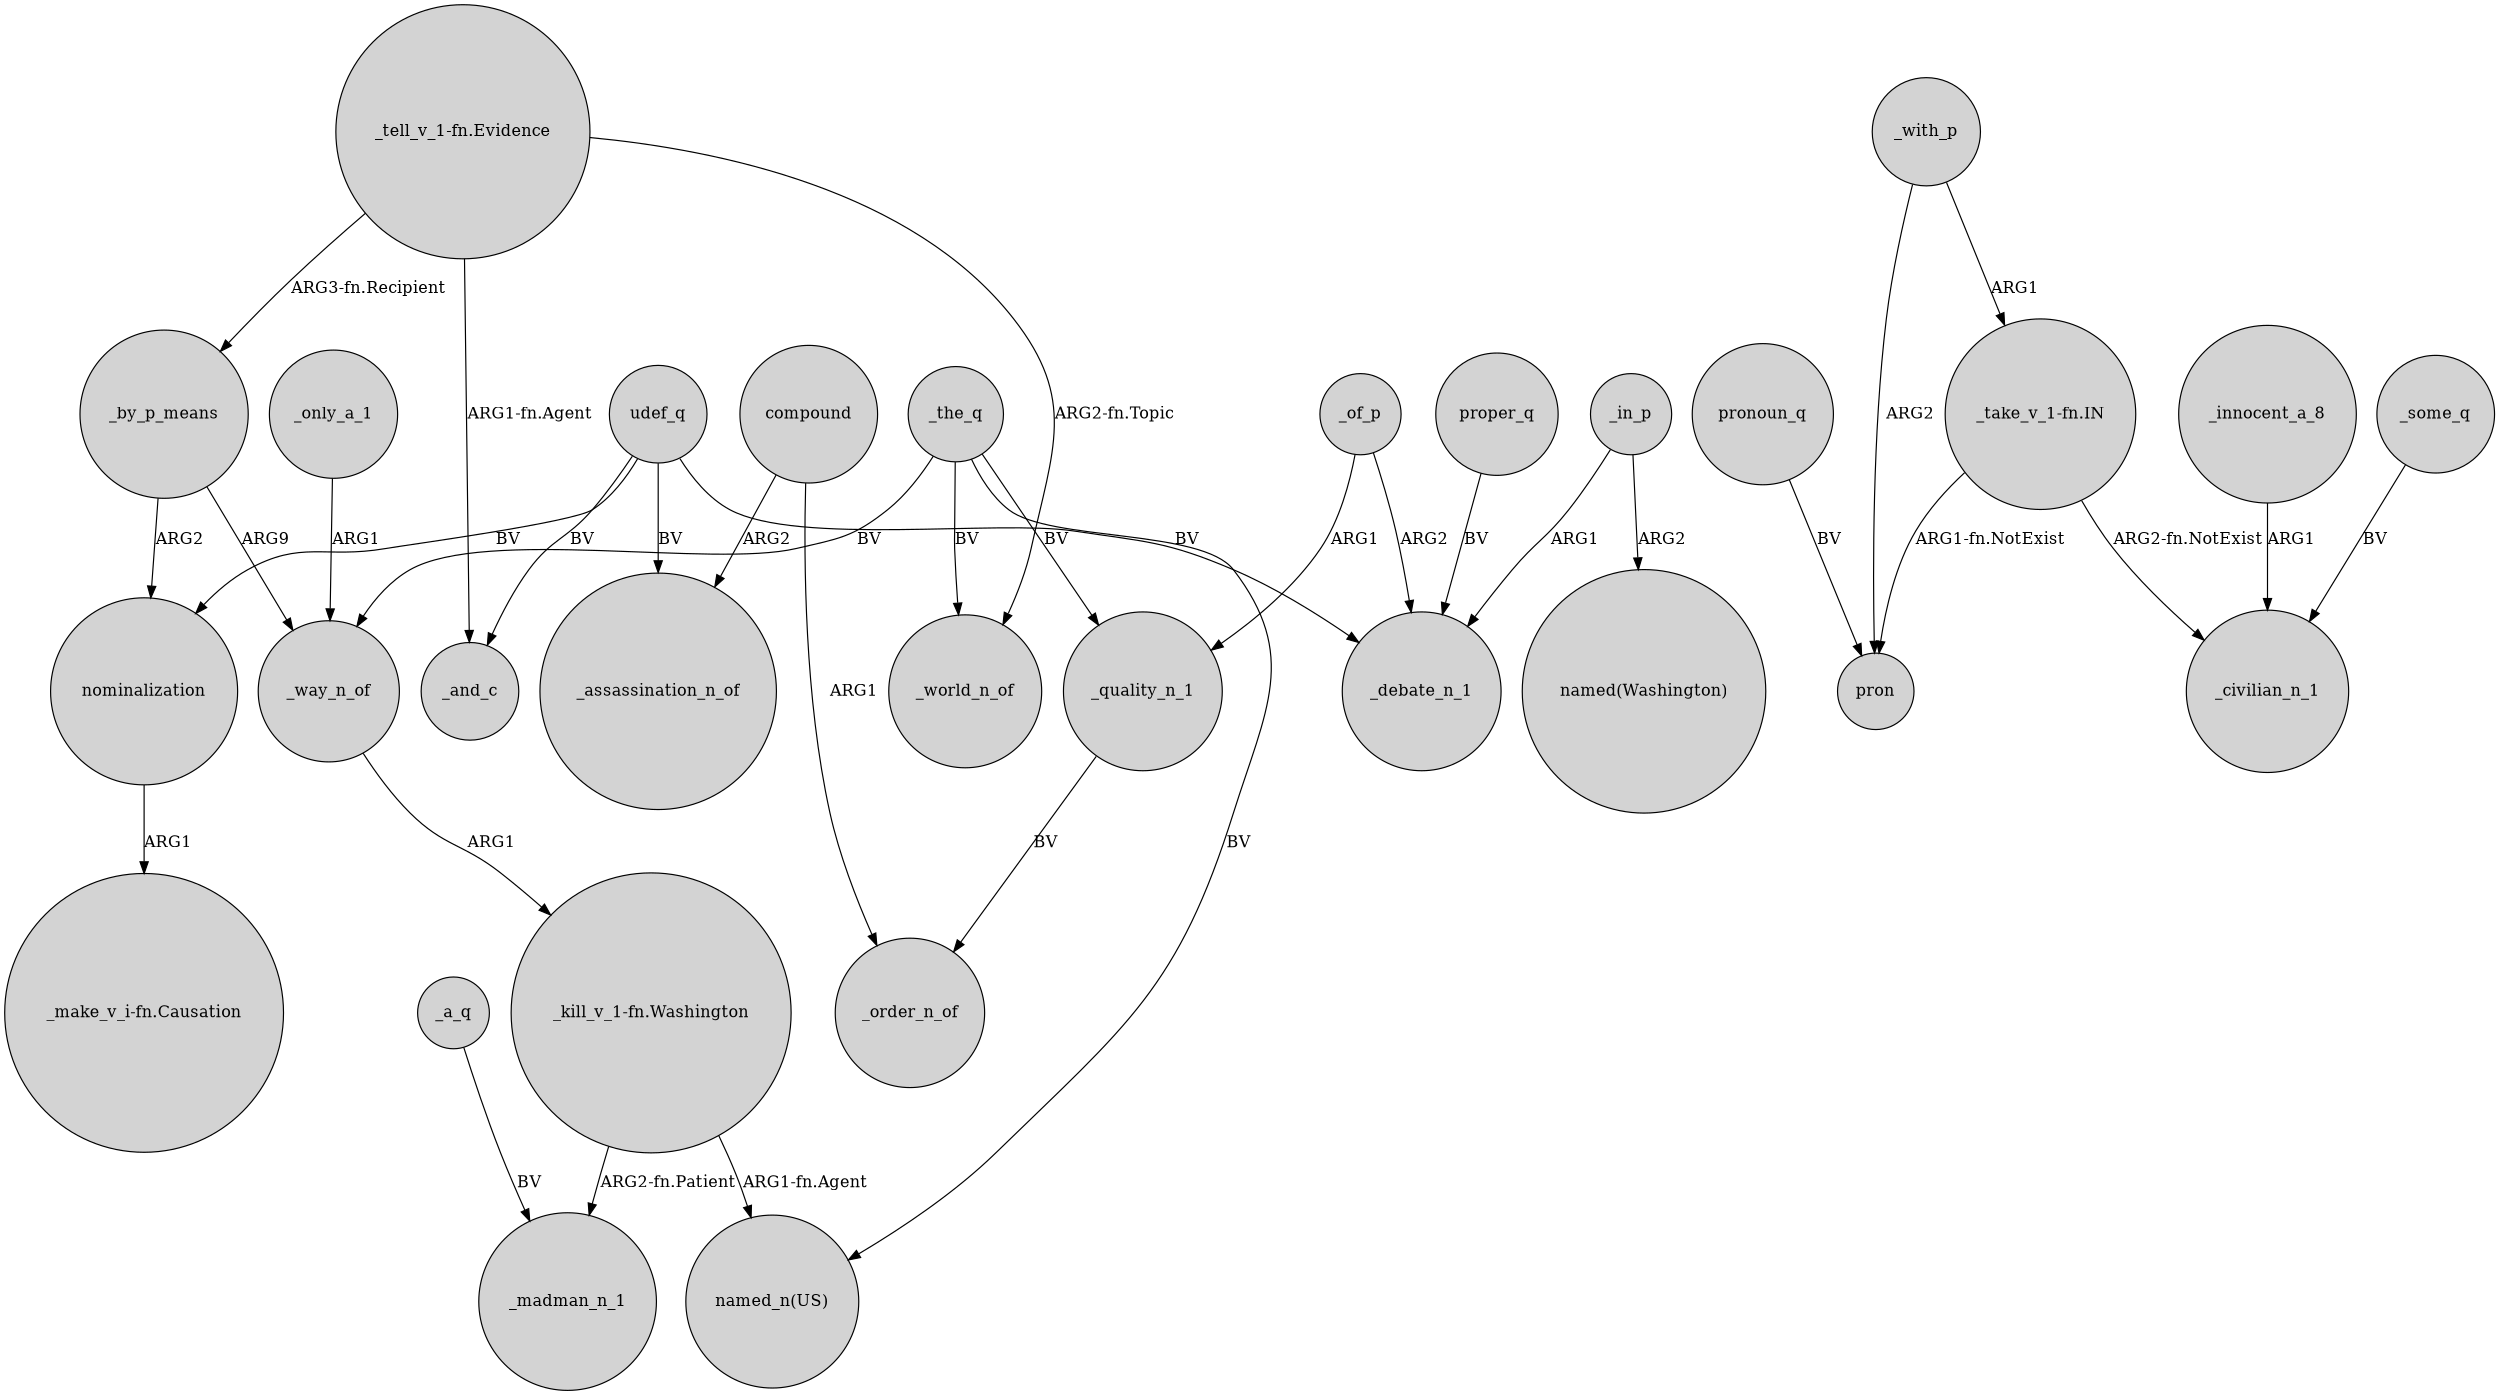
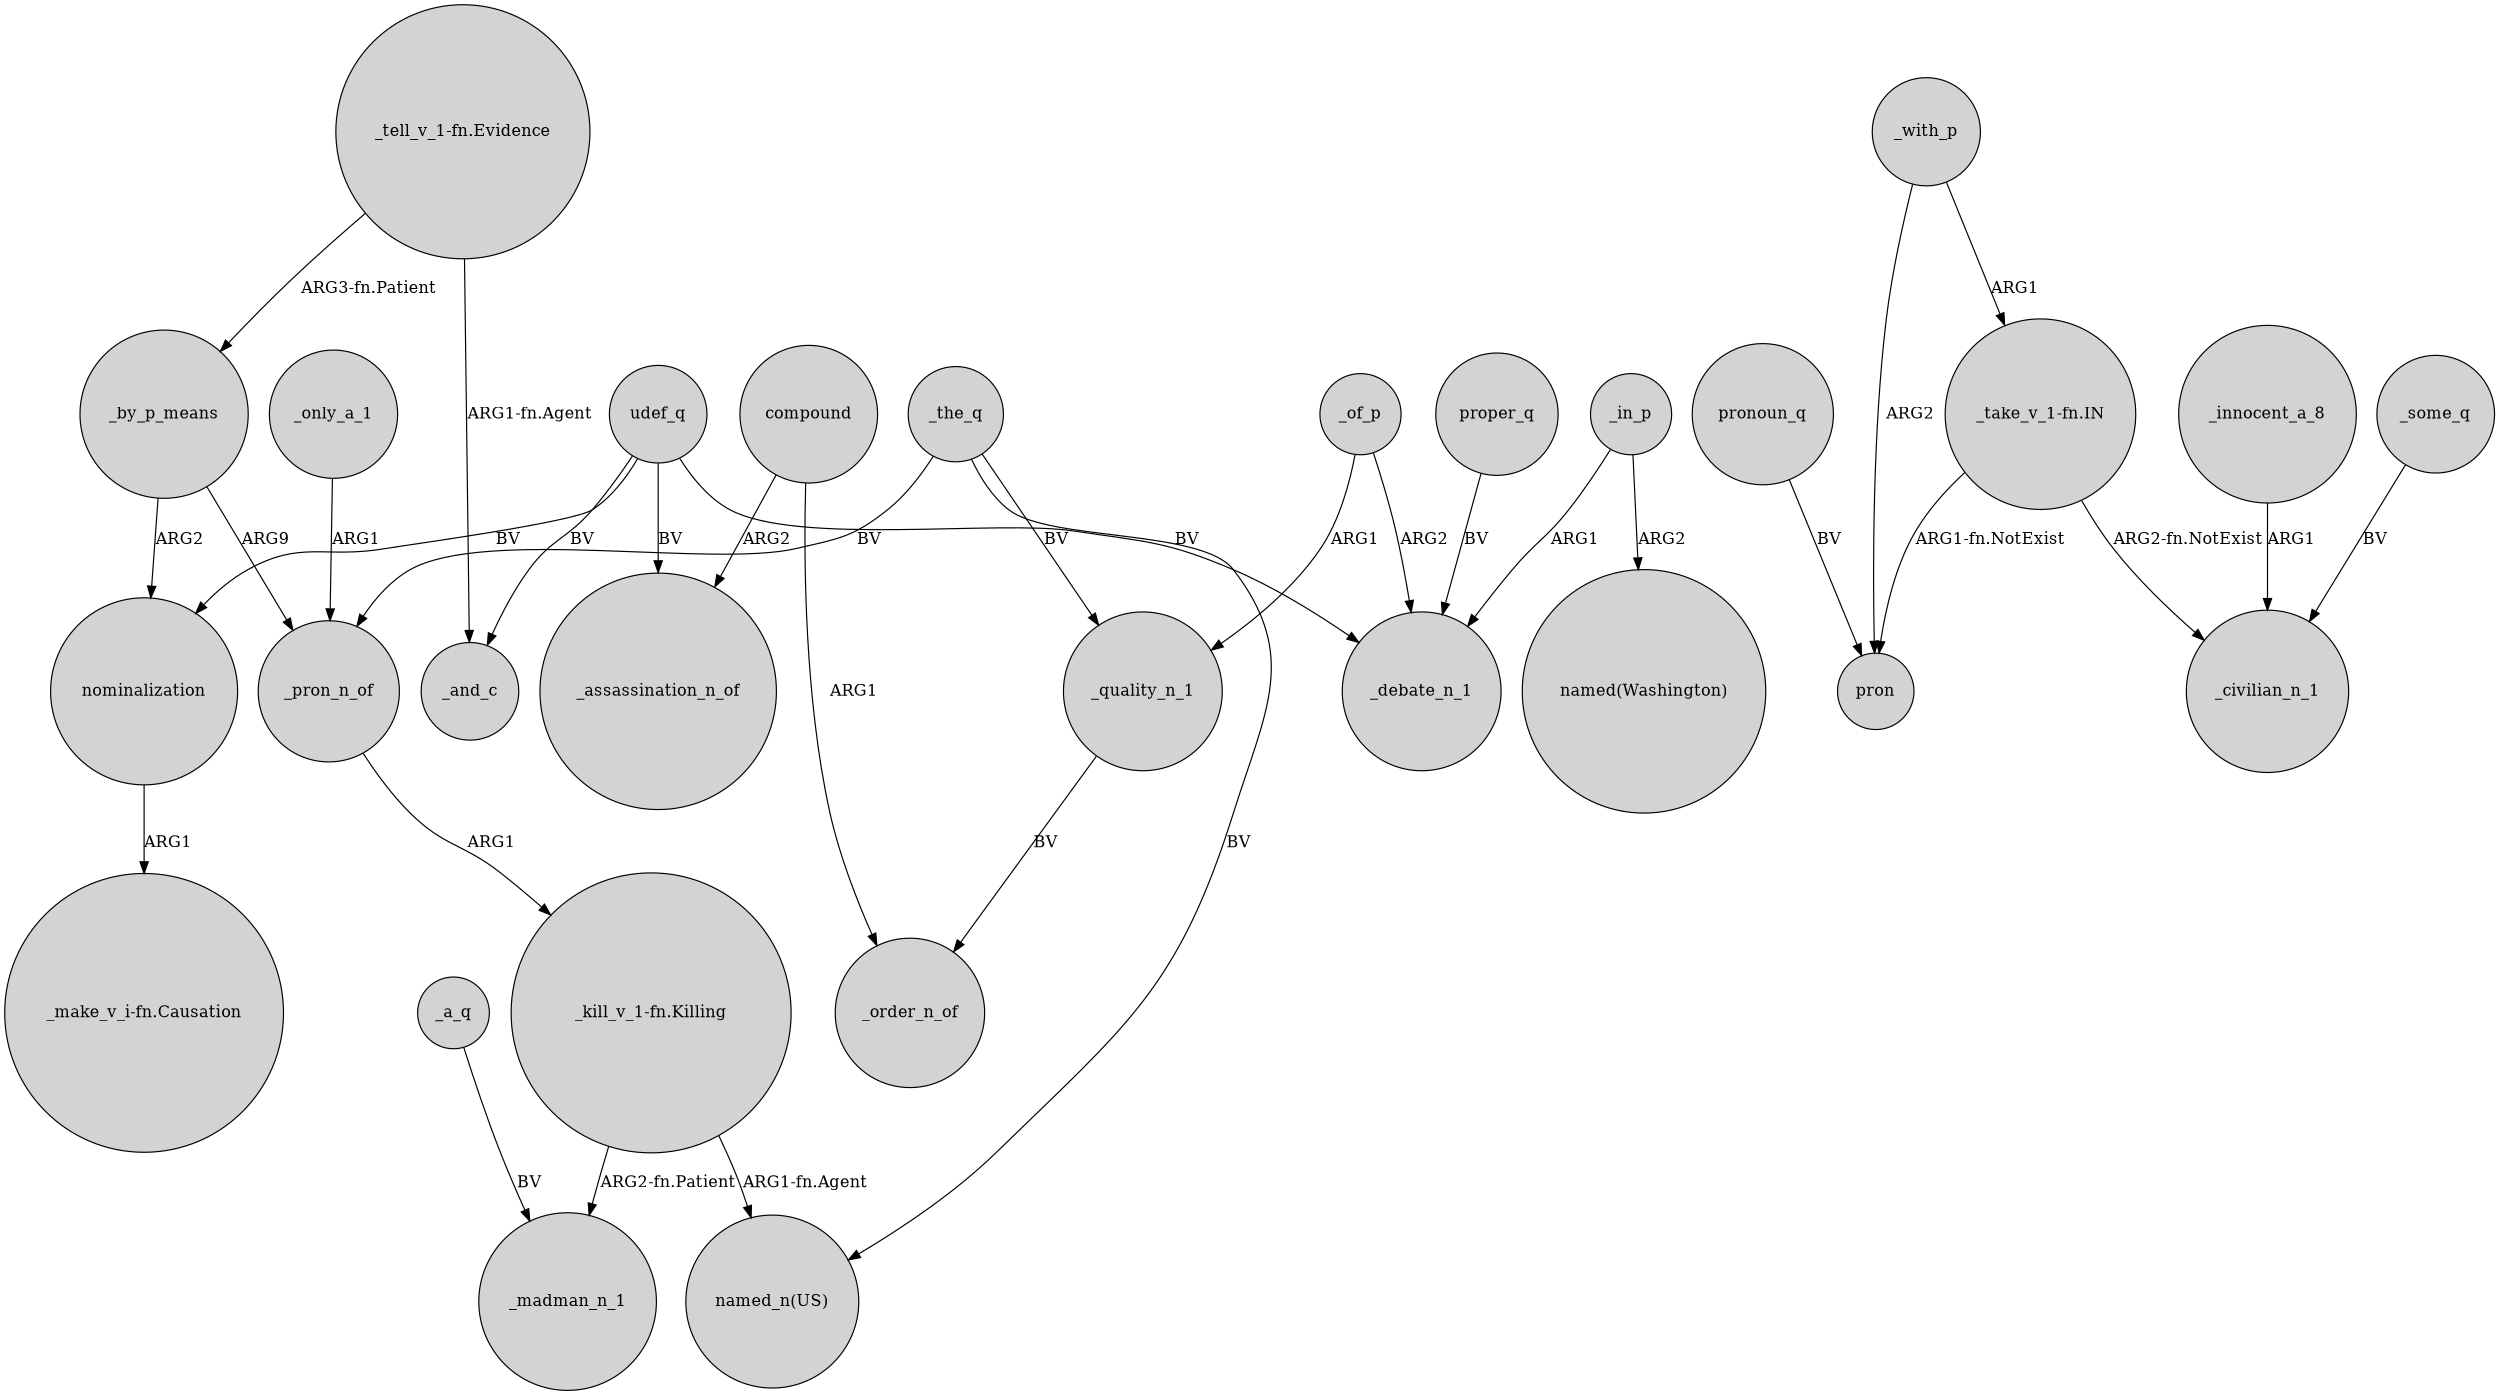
edge "_tell_v_1-fn.Evidence" -> "_by_p_means": label "ARG3-fn.Recipient" -> "ARG3-fn.Patient"
node "_way_n_of": label "_way_n_of" -> "_pron_n_of"
node "_world_n_of": removed
node "_kill_v_1-fn.Washington": label "_kill_v_1-fn.Washington" -> "_kill_v_1-fn.Killing"
